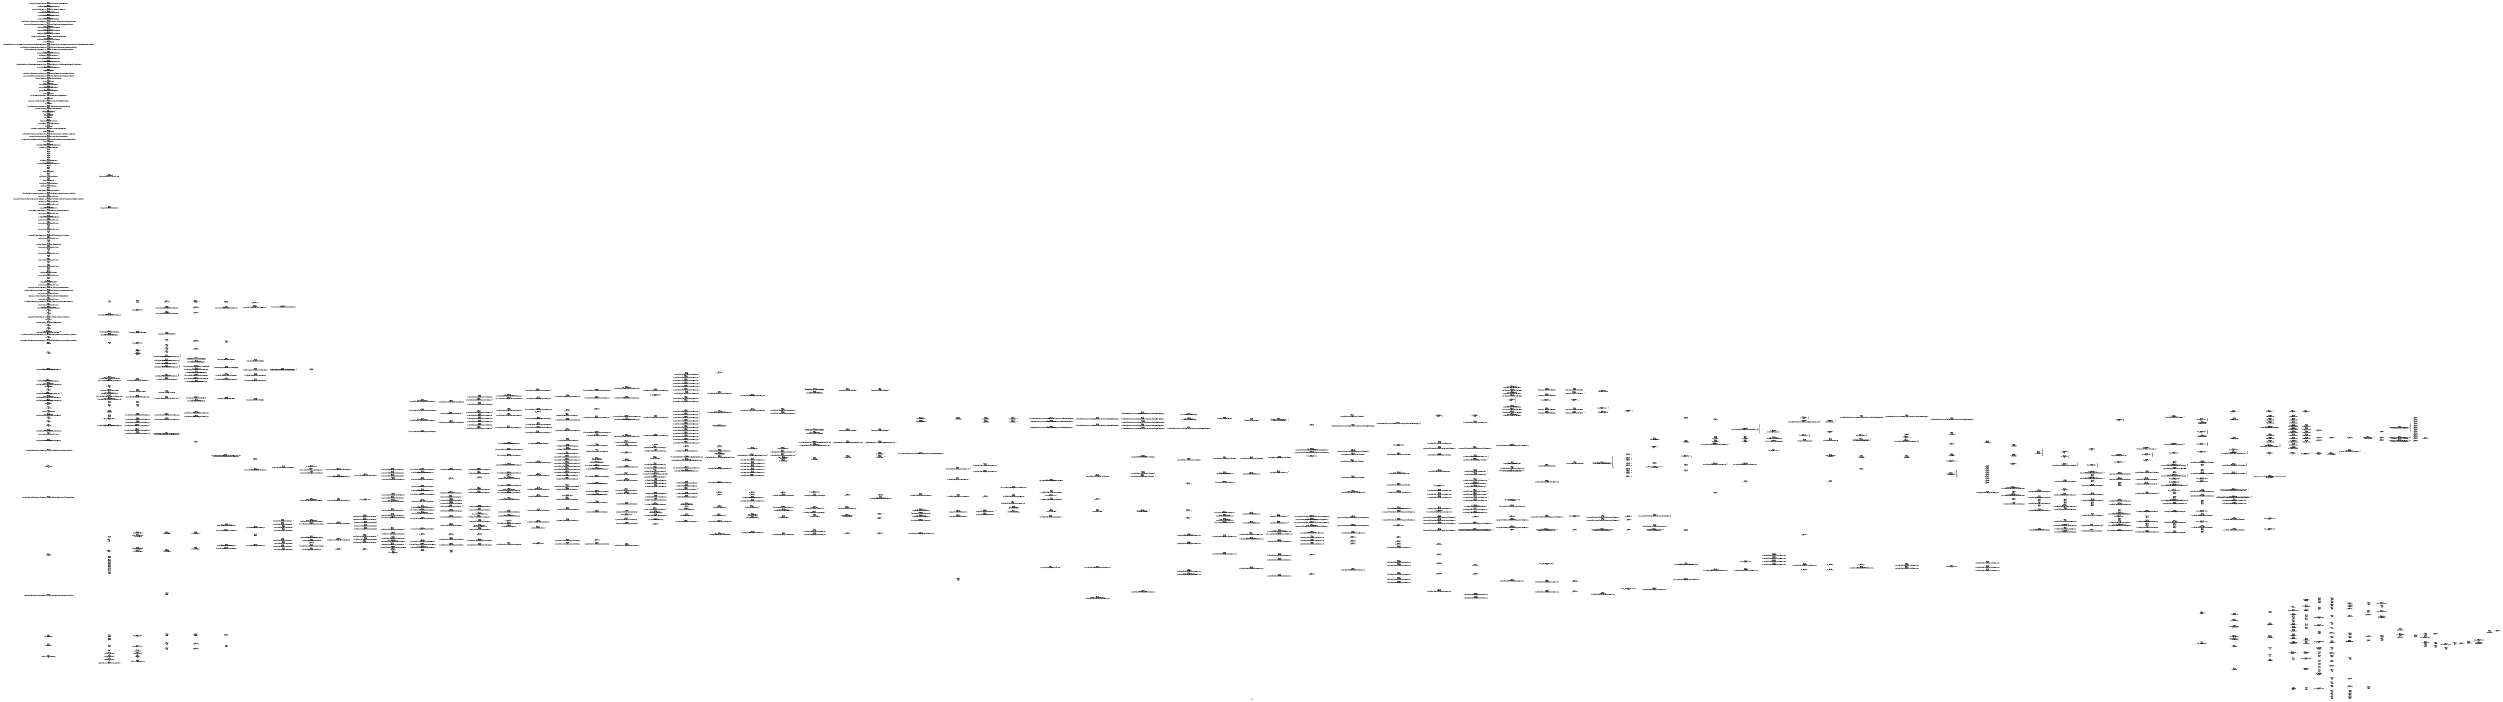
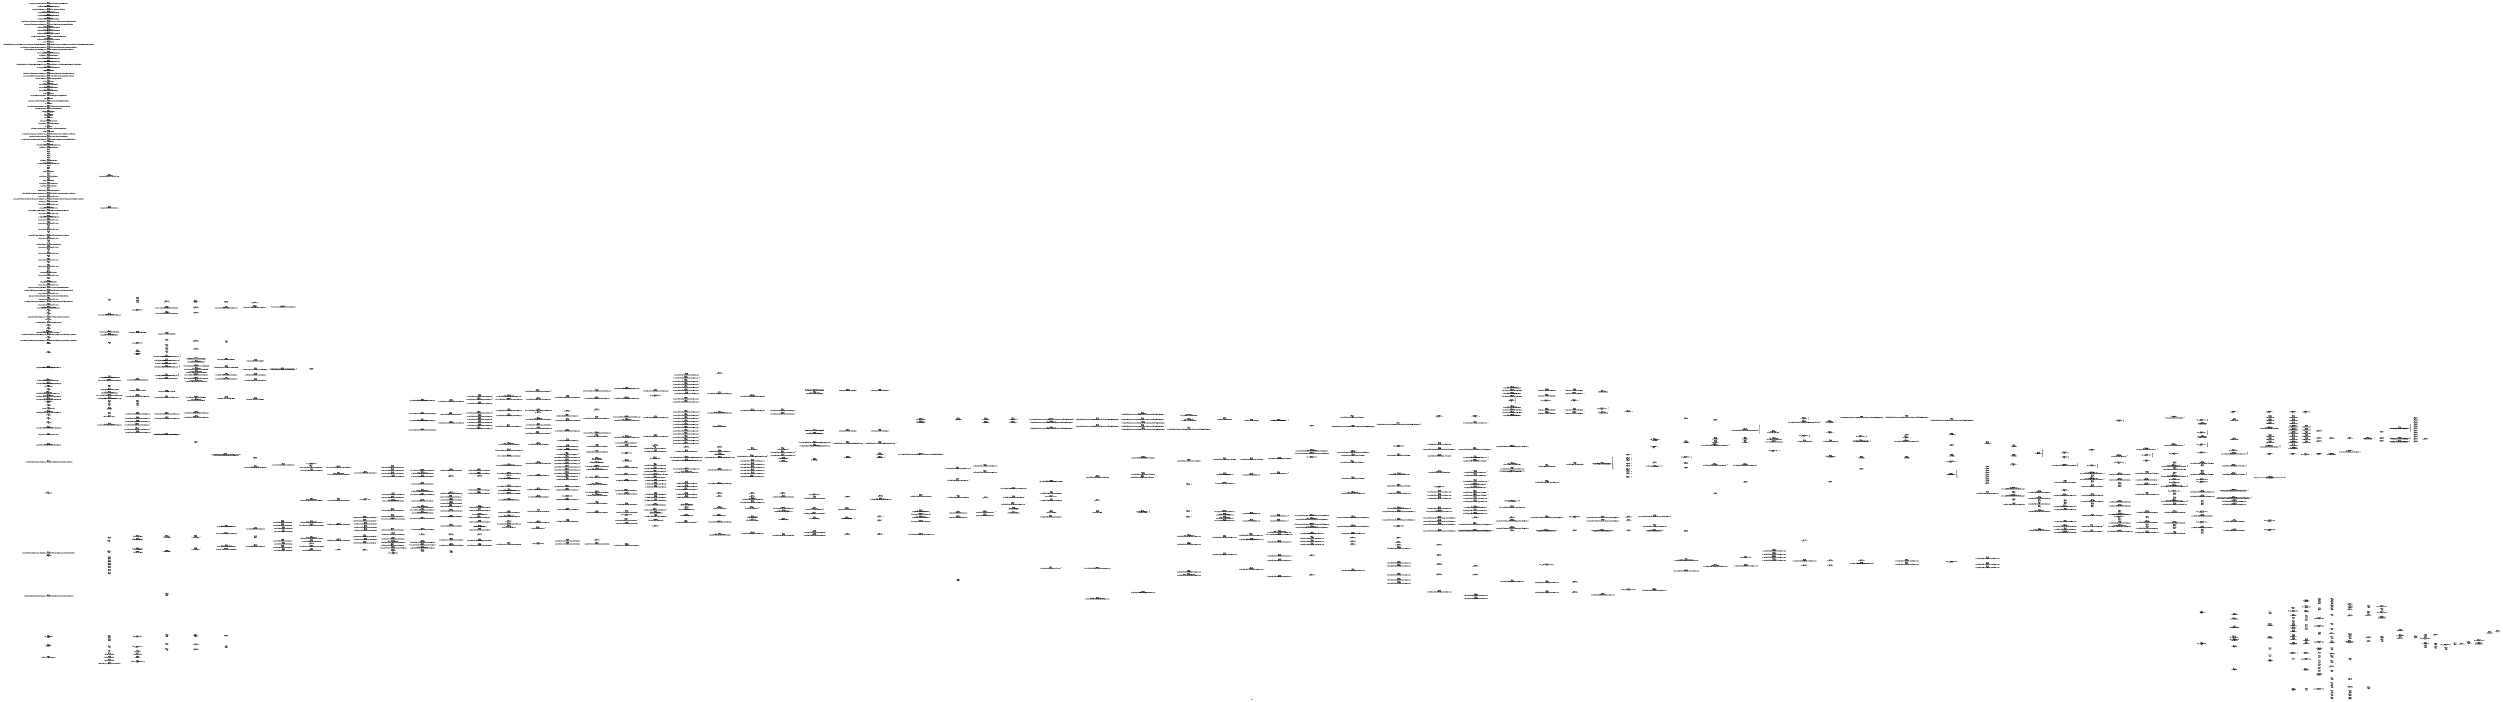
node "NodeID: 285": added
